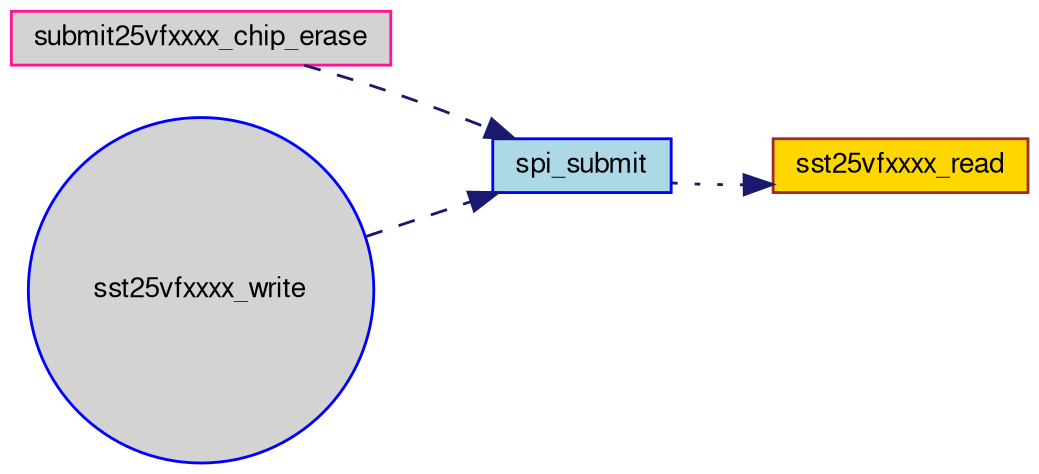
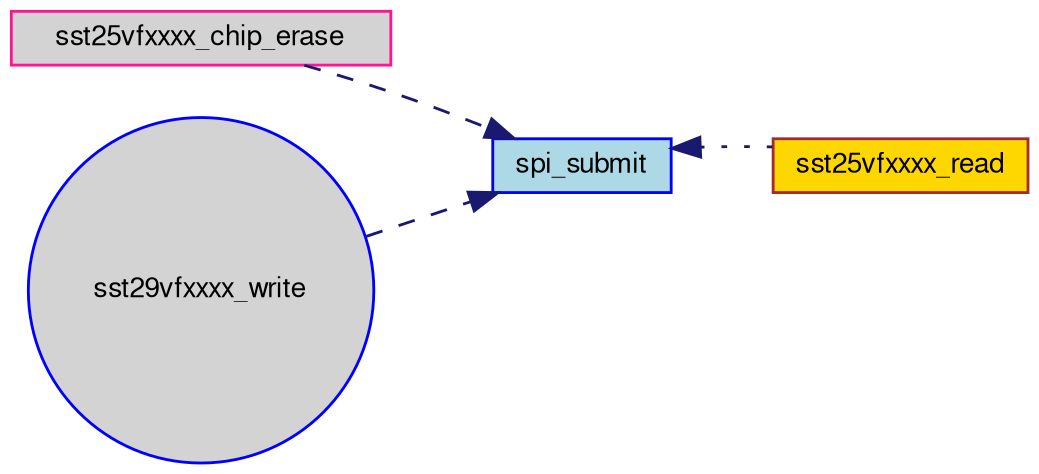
node "submit25vfxxxx_chip_erase": label "submit25vfxxxx_chip_erase" -> "sst25vfxxxx_chip_erase"
edge "spi_submit" -> "sst25vfxxxx_read": reversed
node "sst25vfxxxx_write": label "sst25vfxxxx_write" -> "sst29vfxxxx_write"
